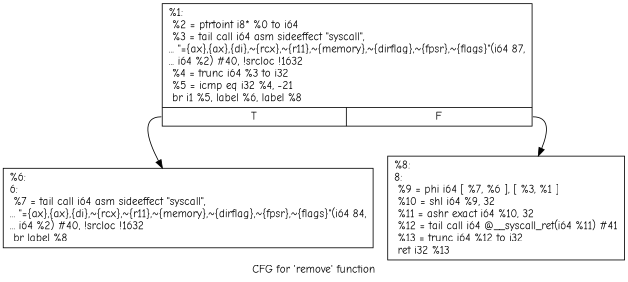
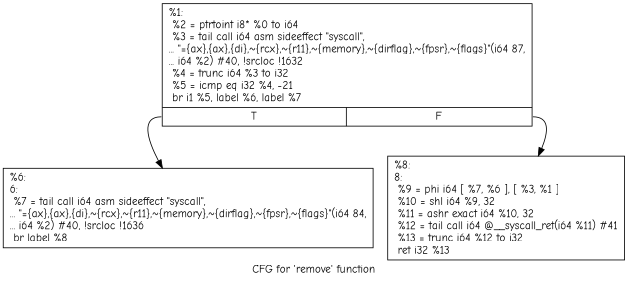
node "%1:": text "br i1 %5, label %6, label %8" -> "br i1 %5, label %6, label %7"
node "%6:": text "... i64 %2) #40, !srcloc !1632" -> "... i64 %2) #40, !srcloc !1636"
